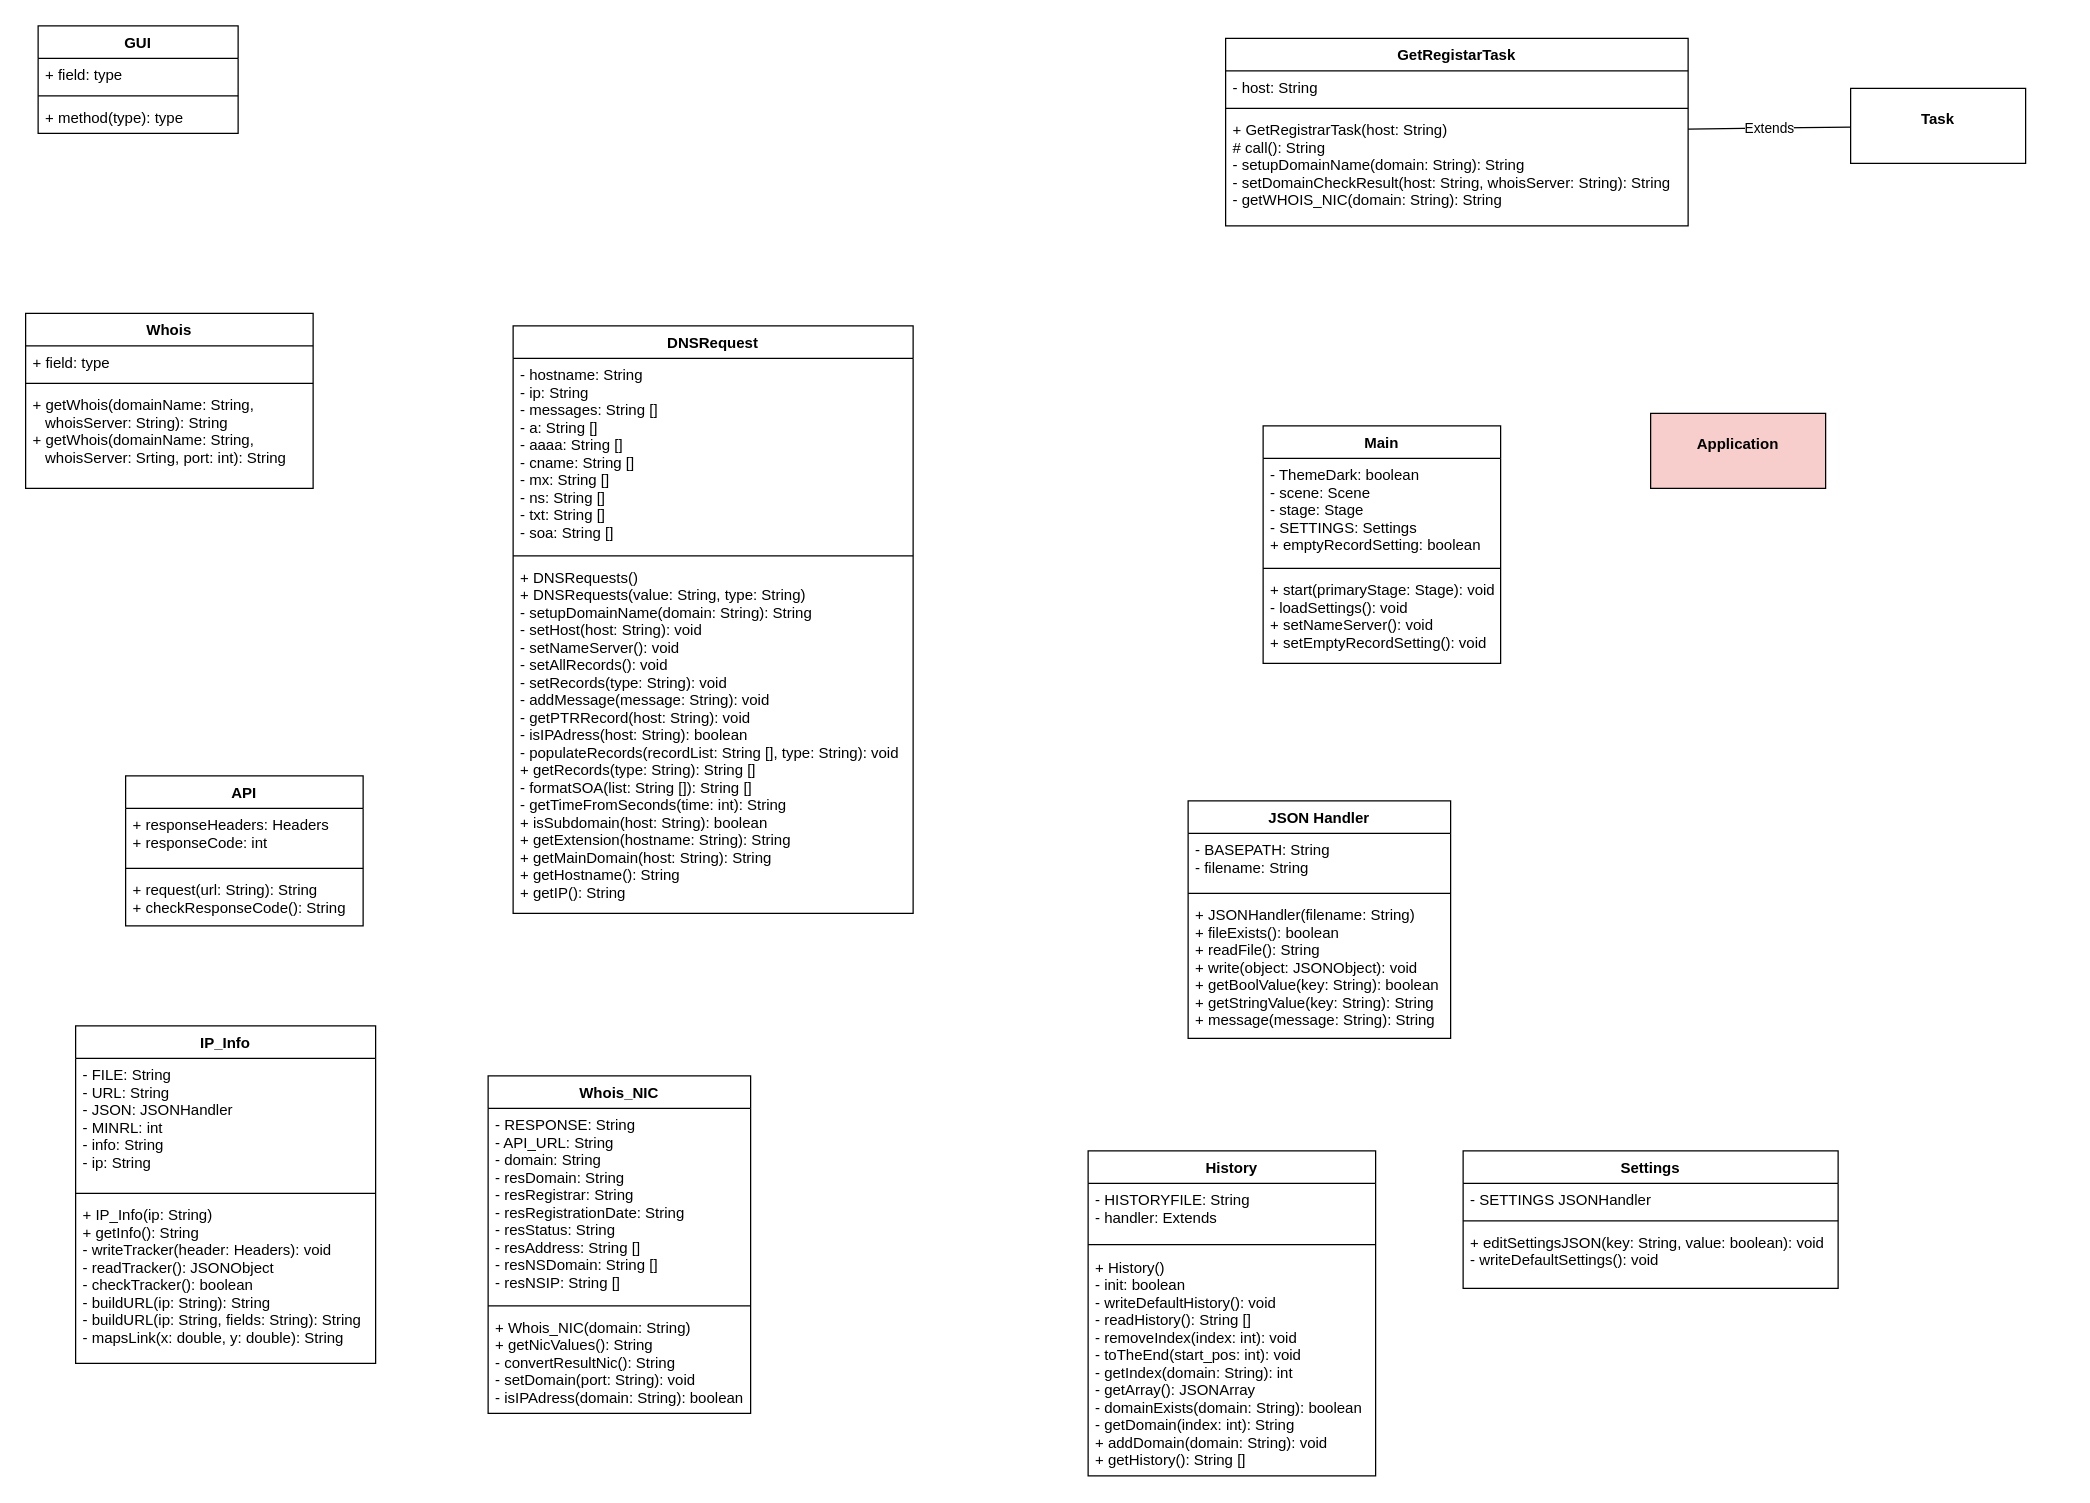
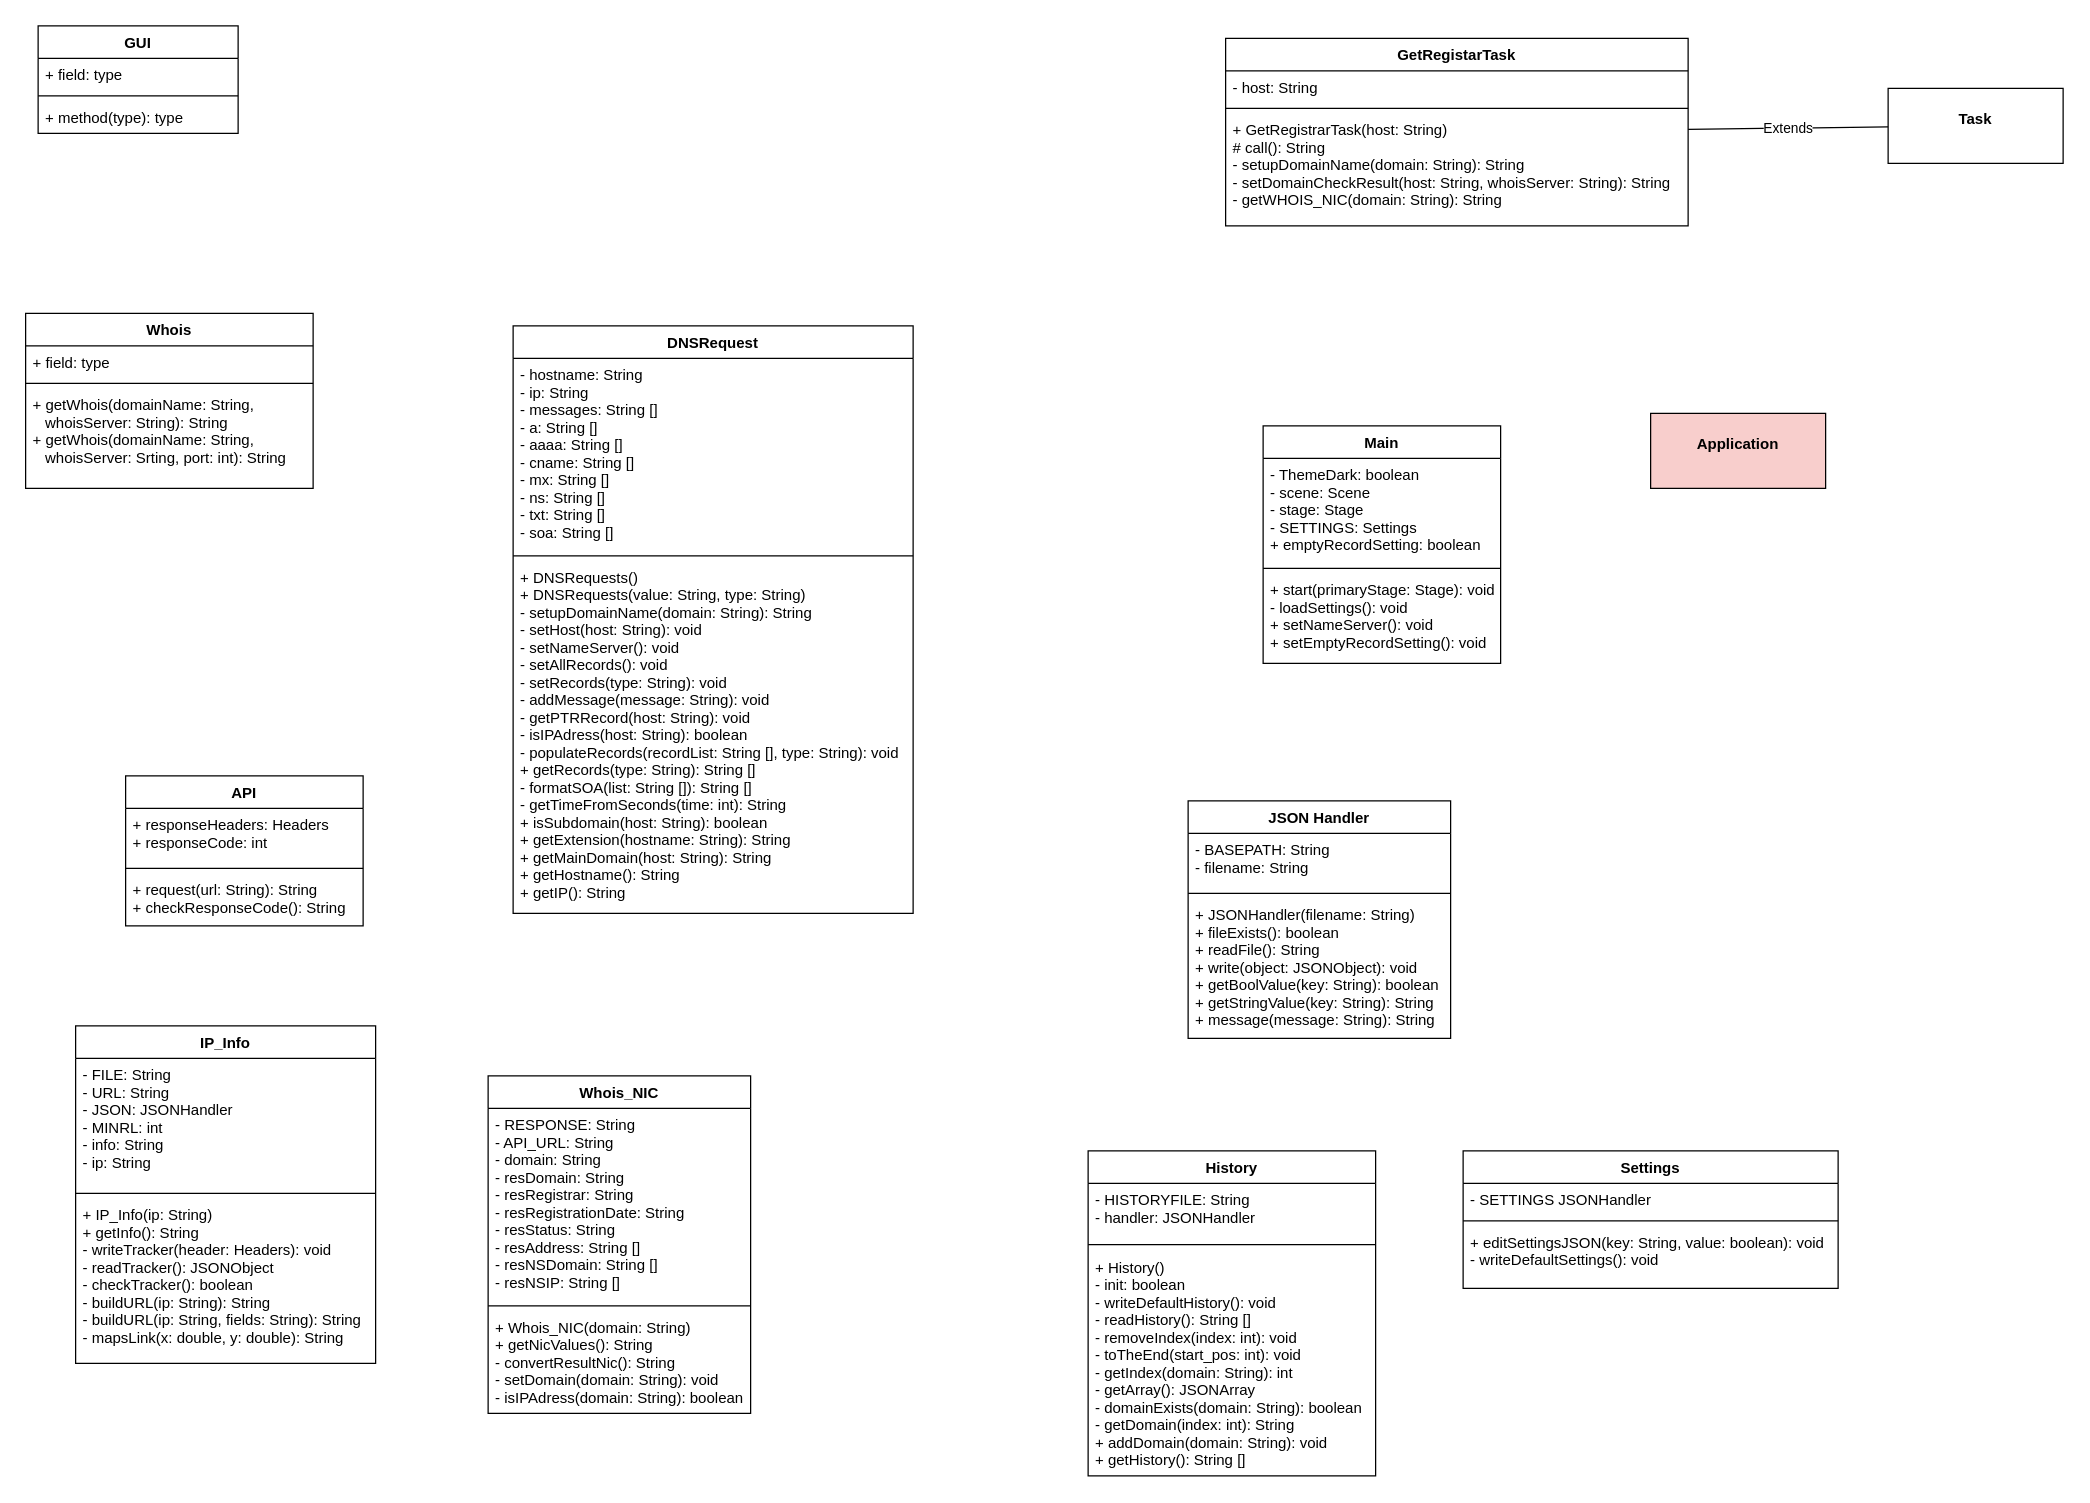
node "Task": moved (1938, 126) -> (1976, 126)
node "- HISTORYFILE: String - handler: Extends": label "- HISTORYFILE: String - handler: Extends" -> "- HISTORYFILE: String - handler: JSONHandler"
node "+ Whois_NIC(domain: String) + getNicValues(): String - convertResultNic(): String - setDomain(port: String): void - isIPAdress(domain: String): boolean": label "+ Whois_NIC(domain: String) + getNicValues(): String - convertResultNic(): String - setDomain(port: String): void - isIPAdress(domain: String): boolean" -> "+ Whois_NIC(domain: String) + getNicValues(): String - convertResultNic(): String - setDomain(domain: String): void - isIPAdress(domain: String): boolean"
